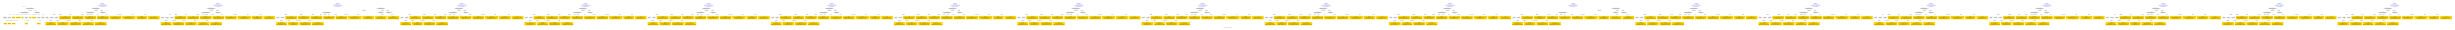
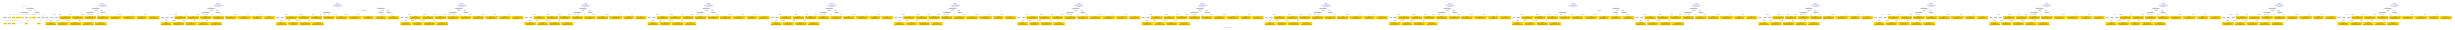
node "deathDate": fillcolor gold -> lightgray
